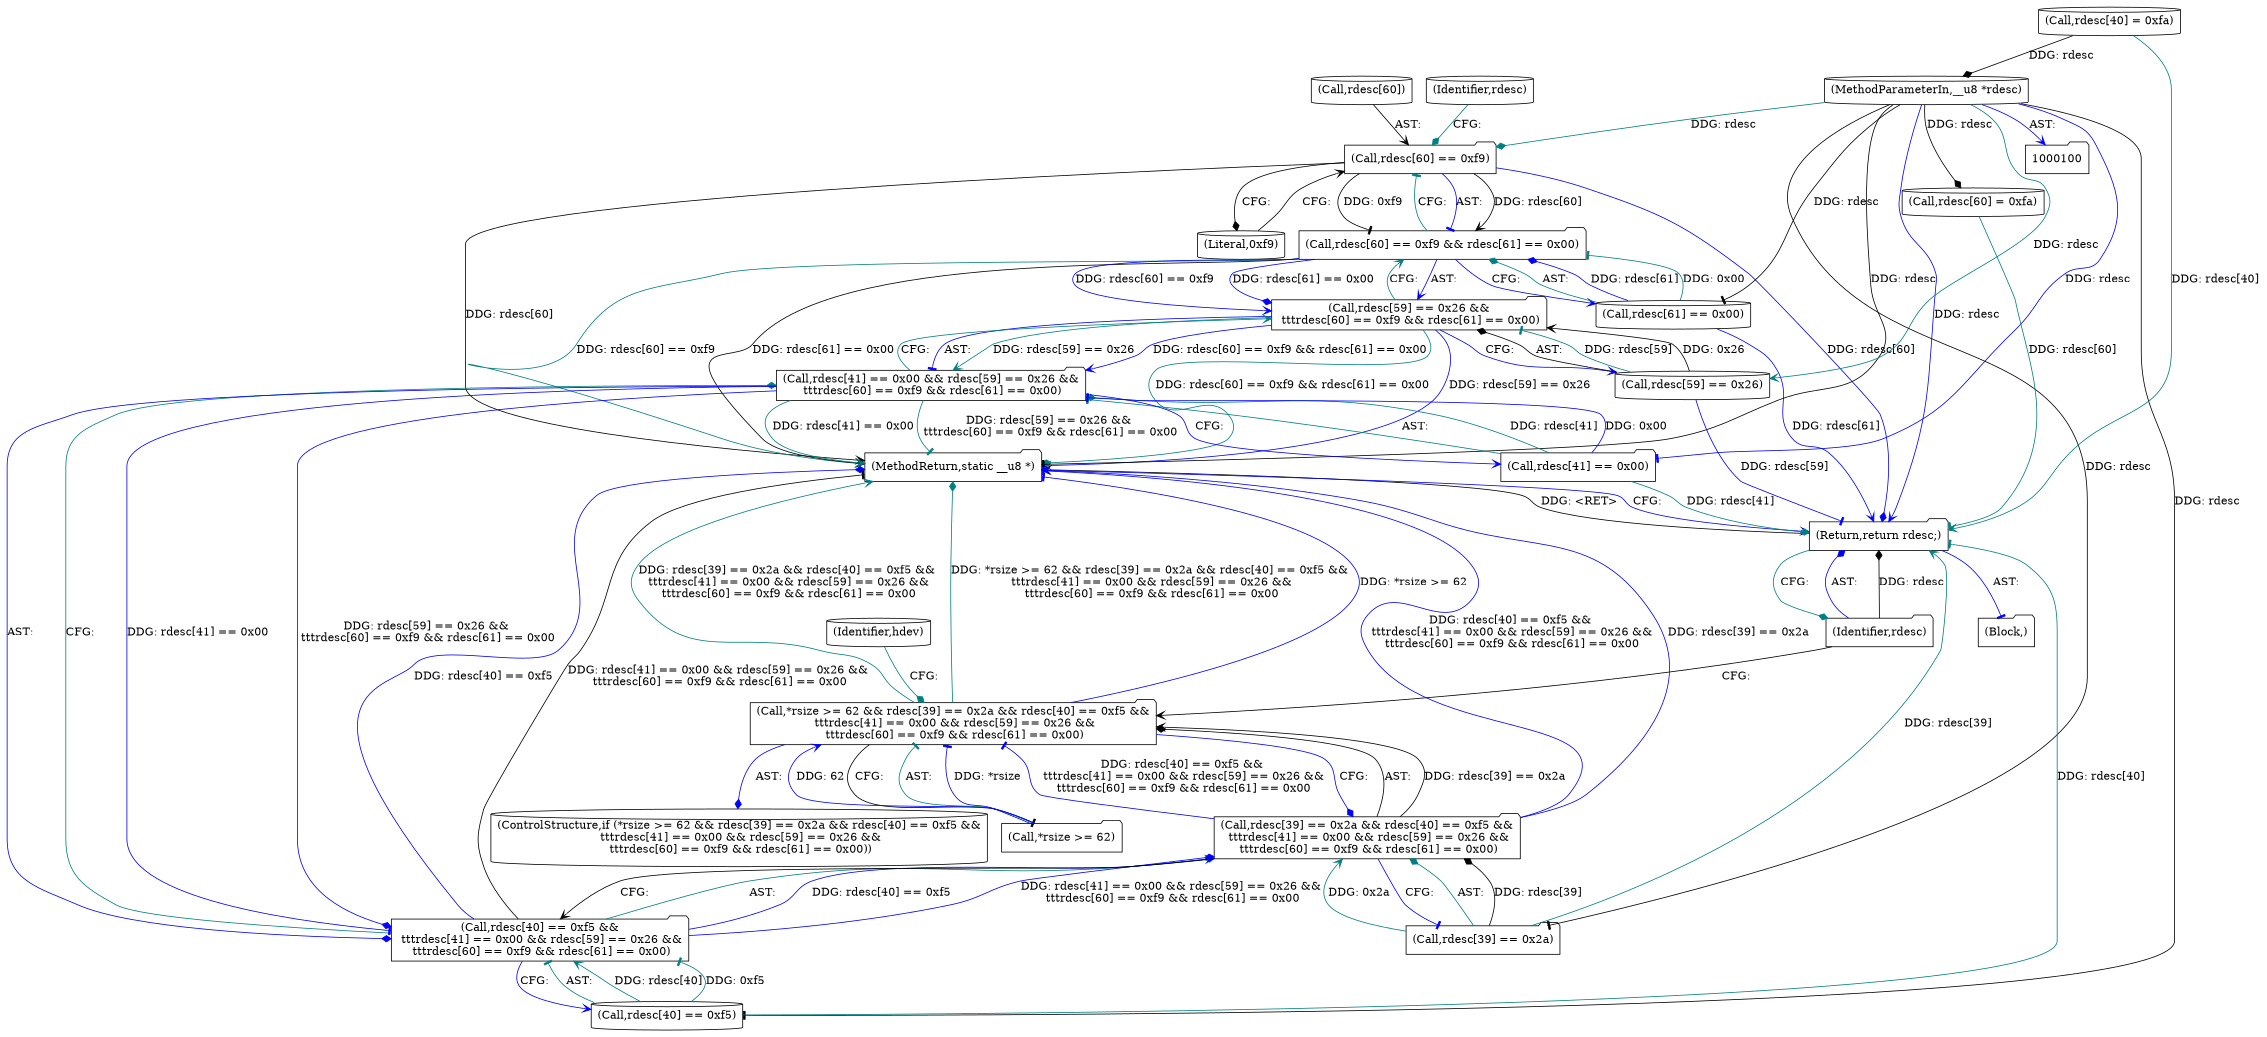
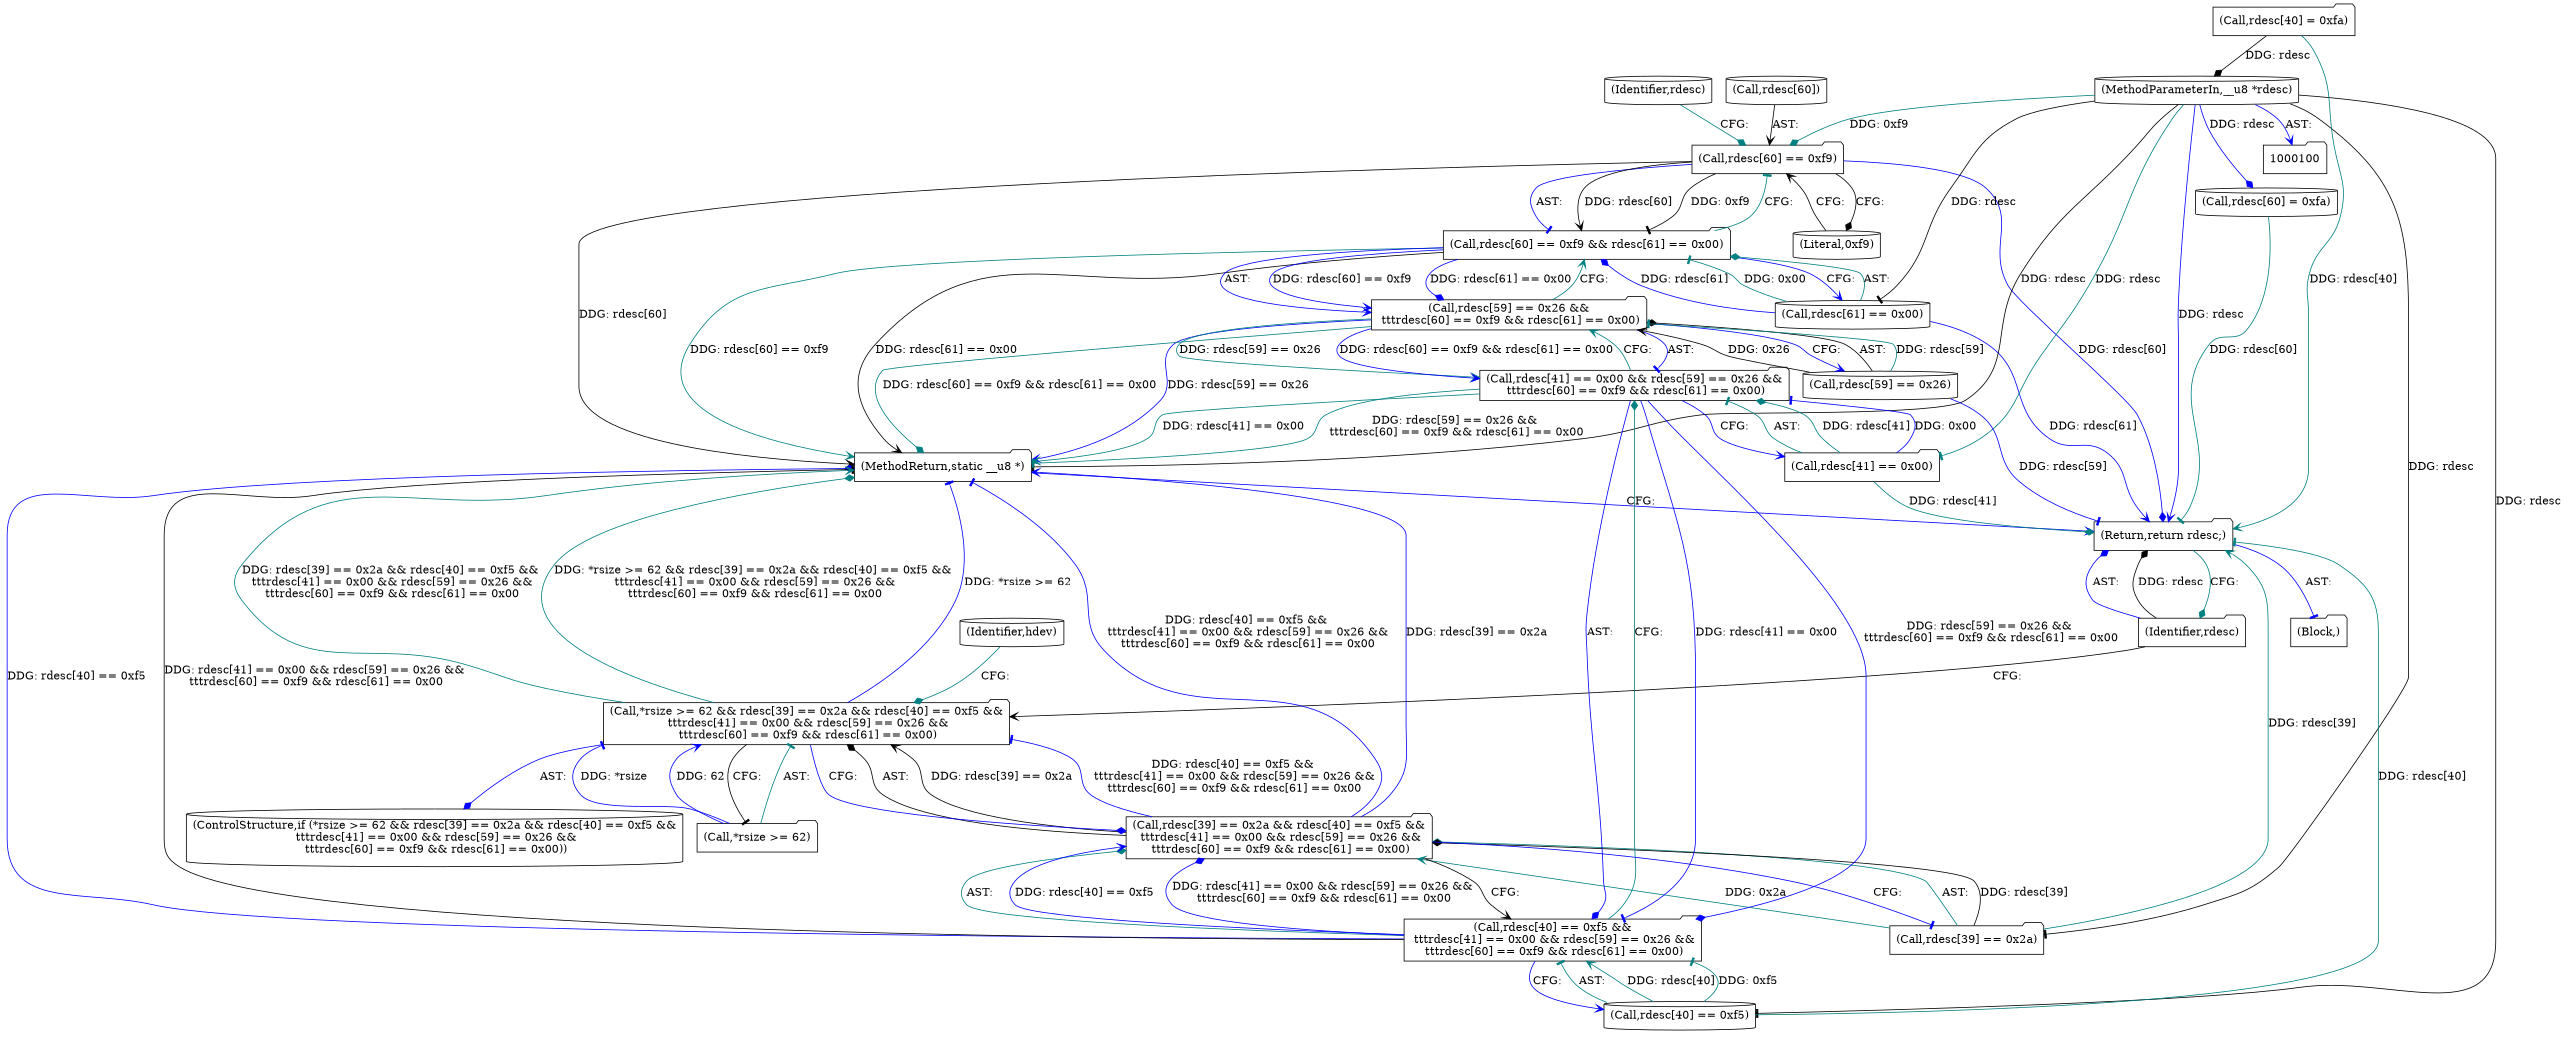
node "(Call,rdesc[40] = 0xfa)": shape cylinder -> folder
edge "(MethodParameterIn,__u8 *rdesc)" -> "(Call,rdesc[60] == 0xf9)": label "DDG: rdesc" -> "DDG: 0xf9"
edge "(MethodParameterIn,__u8 *rdesc)" -> "(Call,rdesc[60] = 0xfa)": color black -> blue
edge "(MethodParameterIn,__u8 *rdesc)" -> "(Call,rdesc[59] == 0x26)": removed, label "DDG: rdesc"
edge "(MethodParameterIn,__u8 *rdesc)" -> "(Call,rdesc[41] == 0x00)": color blue -> teal
edge "(Return,return rdesc;)" -> "(MethodReturn,static __u8 *)": removed, label "DDG: <RET>"
